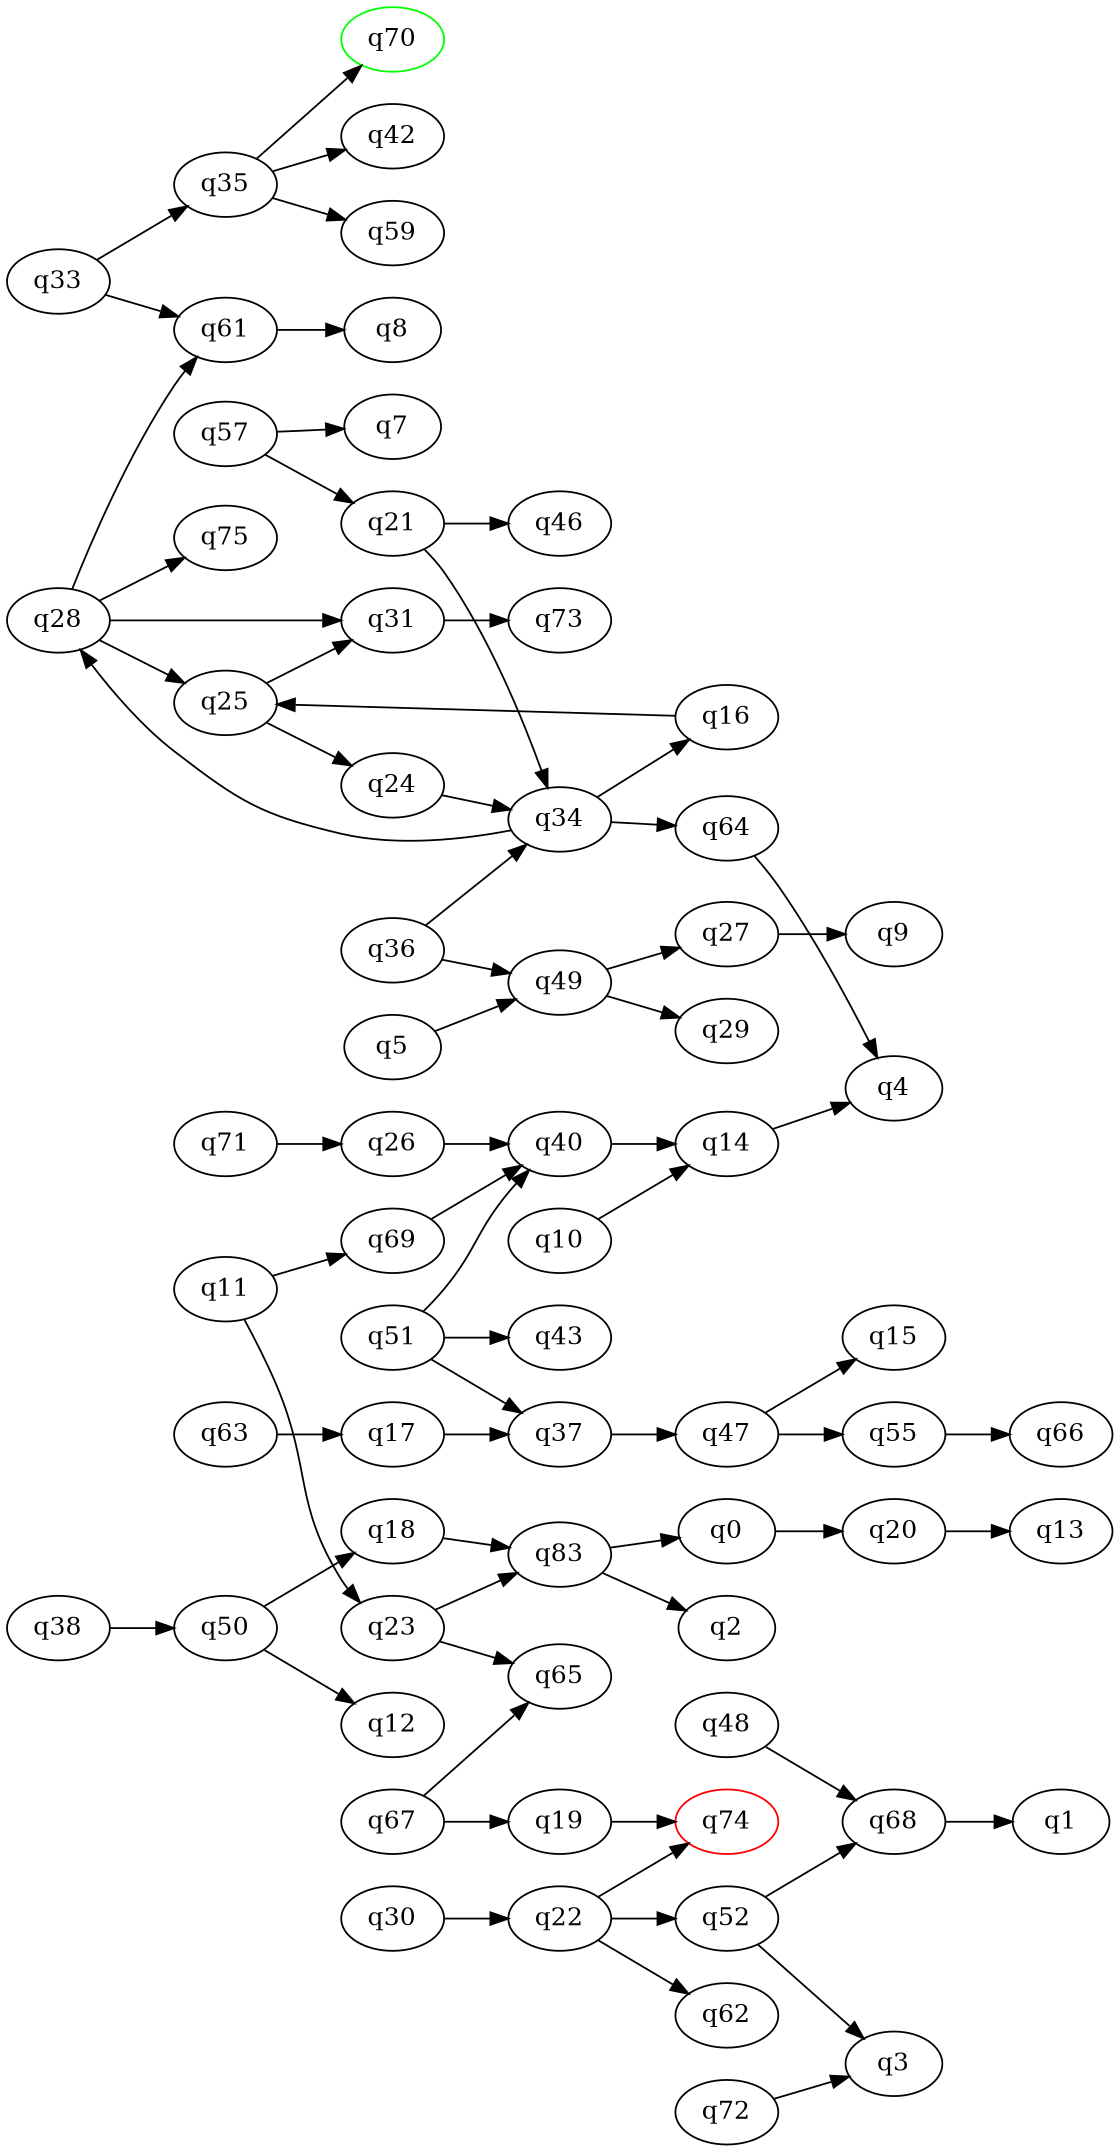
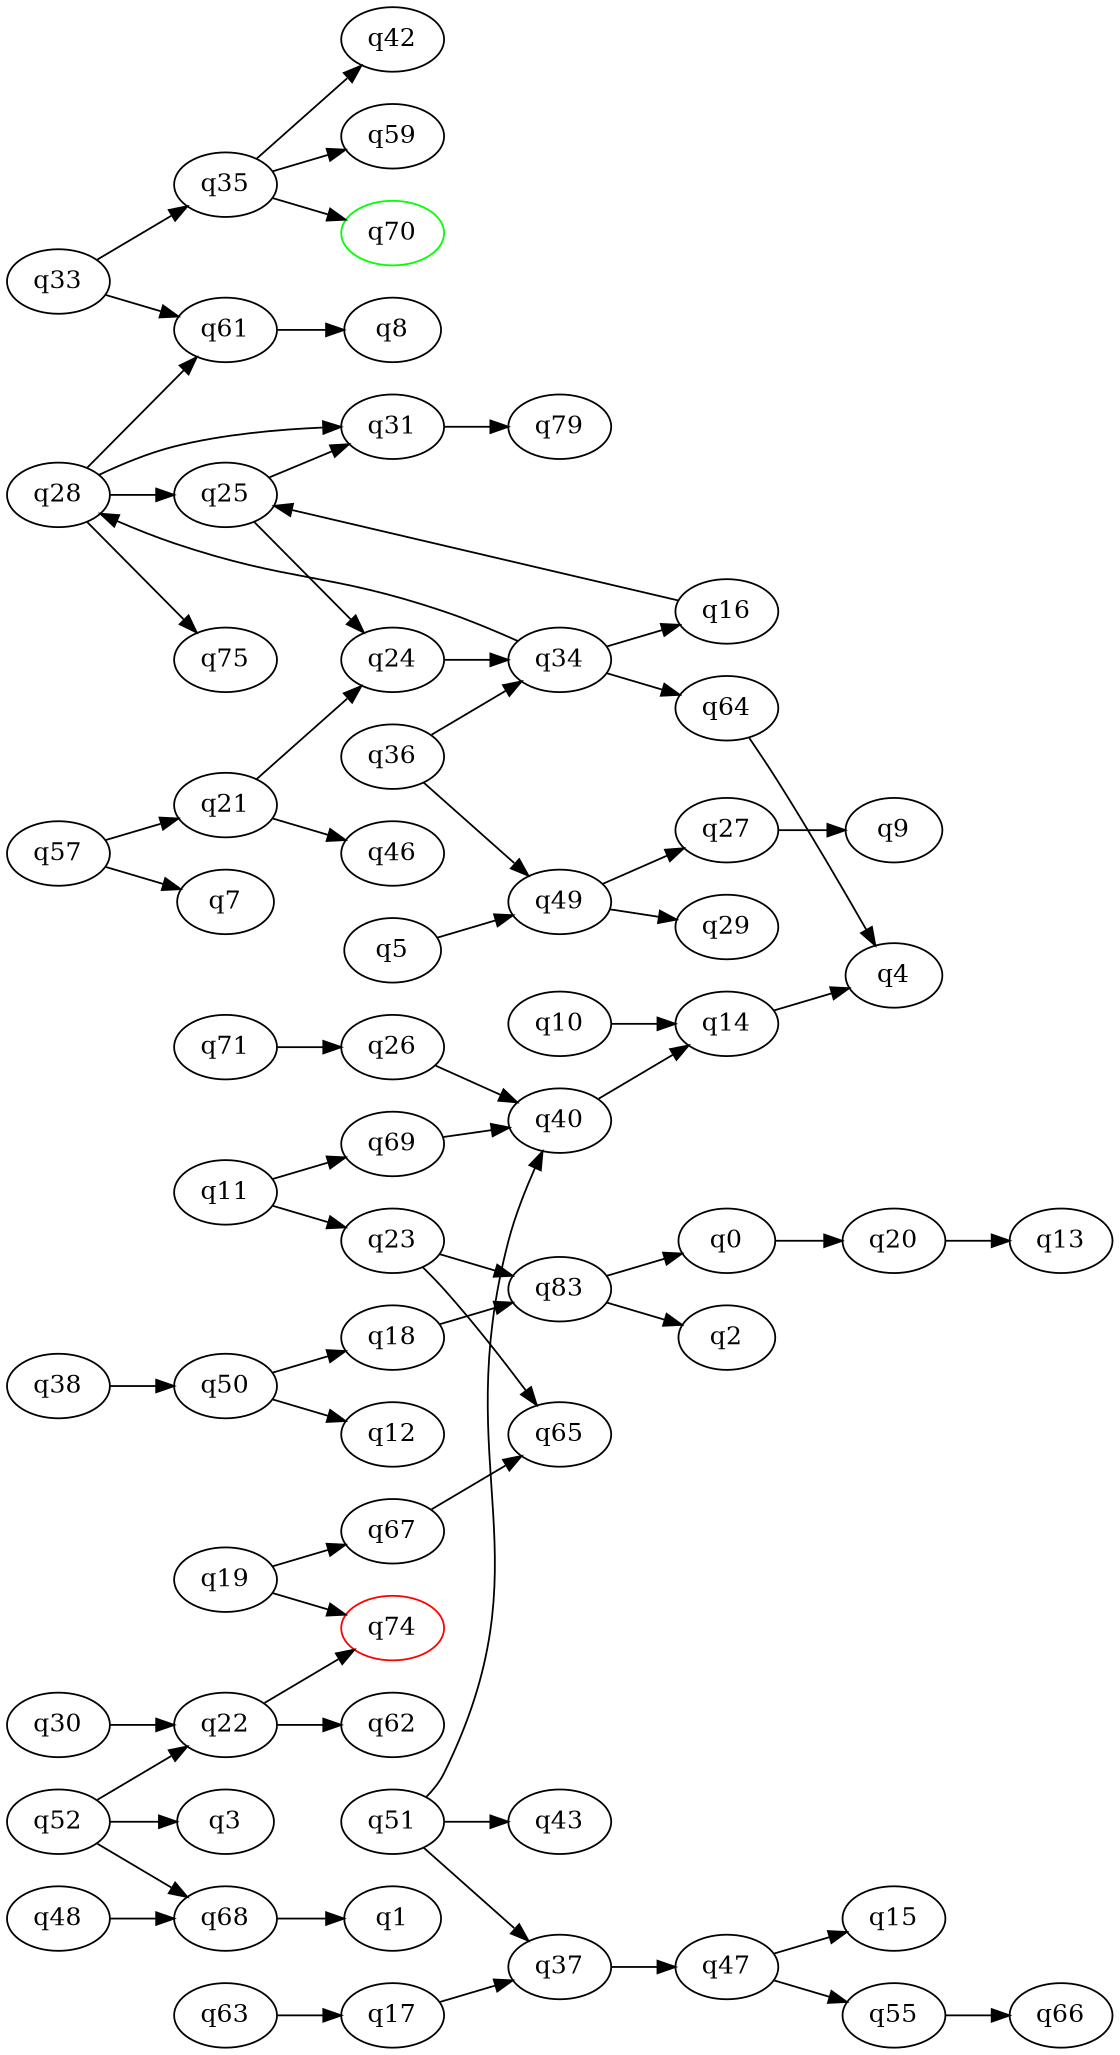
node "q73": label "q73" -> "q79"
edge "q21" -> "q34": now "q21" -> "q24"
edge "q67" -> "q19": reversed
edge "q22" -> "q52": reversed
node "q72": removed
